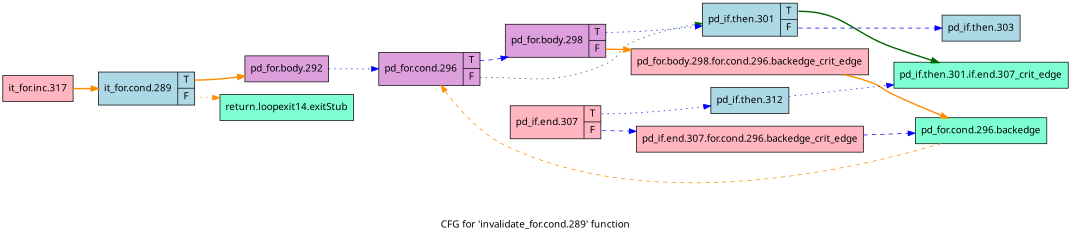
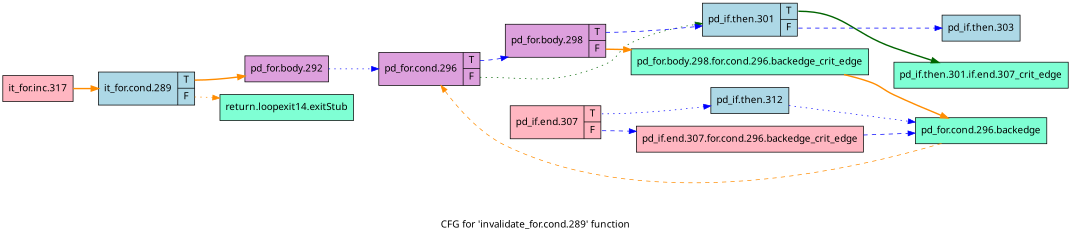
edge "pd_for.body.298" -> "pd_if.then.301": style dotted -> dashed
node "pd_for.body.298.for.cond.296.backedge_crit_edge": fillcolor lightpink -> aquamarine
edge "pd_if.then.312" -> "pd_if.then.301.if.end.307_crit_edge": now "pd_if.then.312" -> "pd_for.cond.296.backedge"
